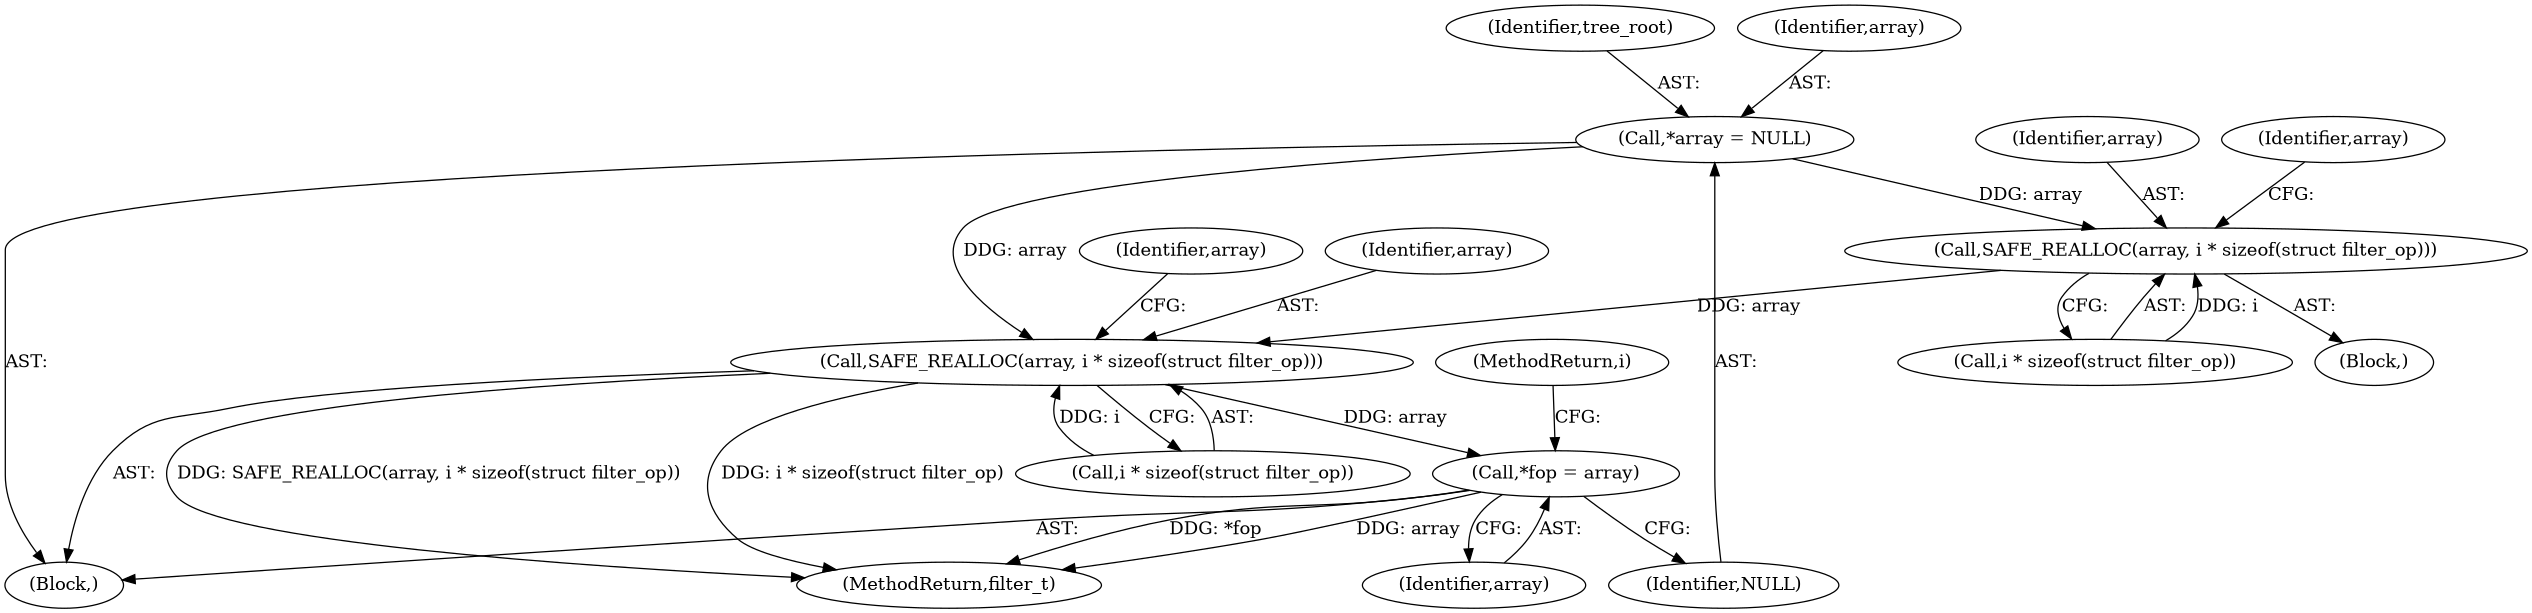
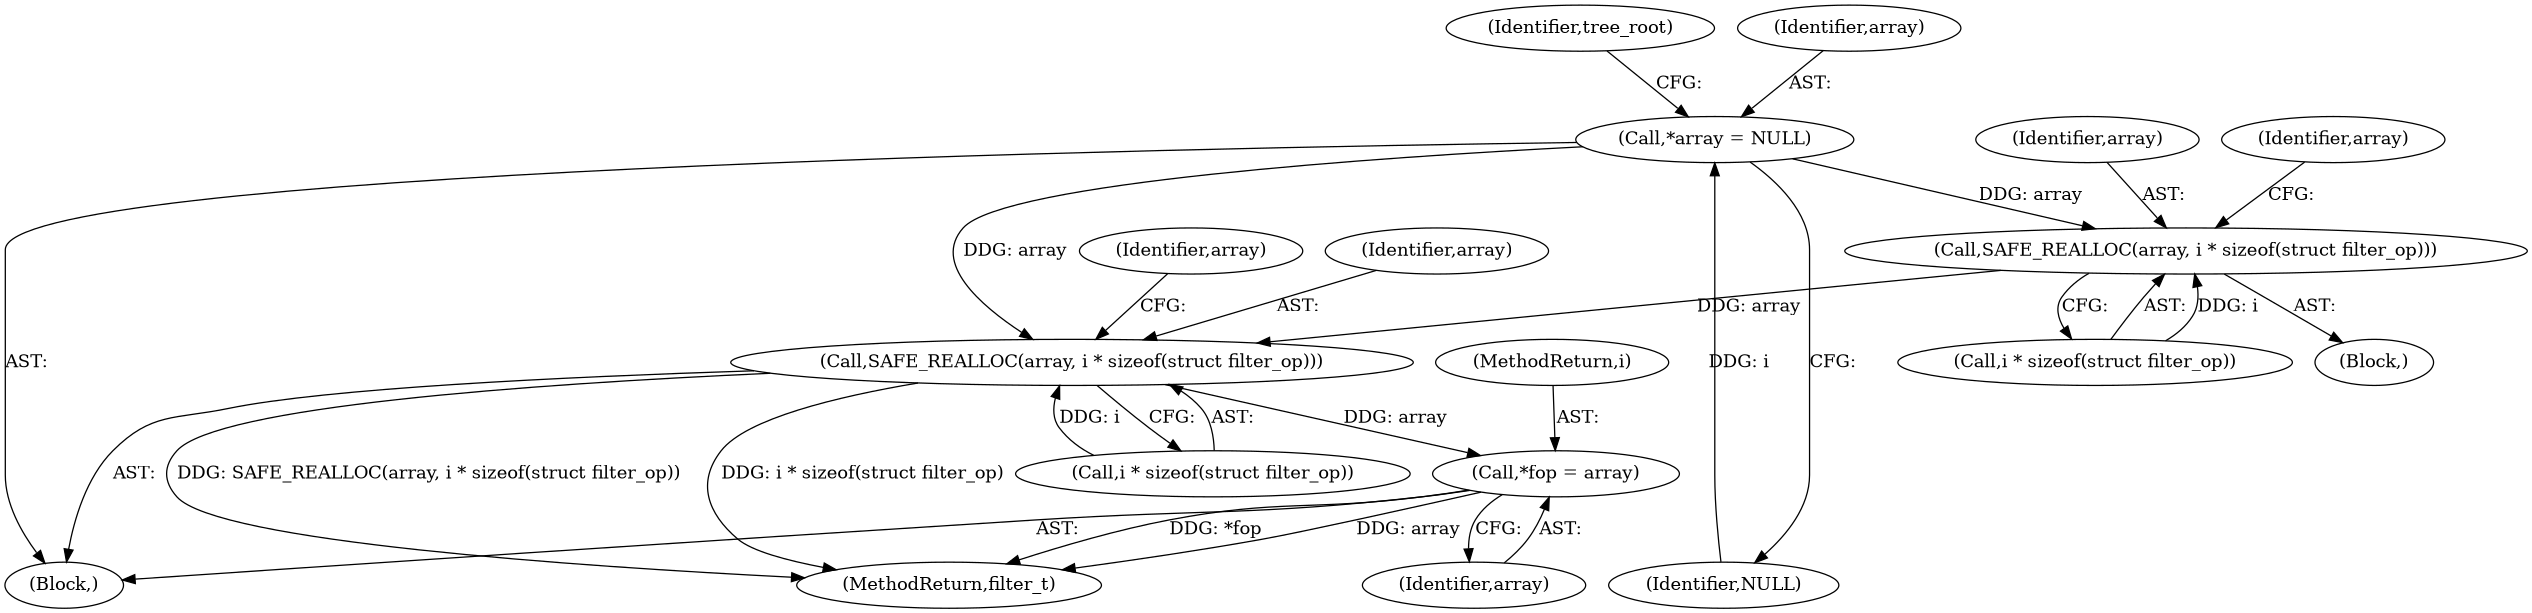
edge "(Identifier,tree_root)" -> "(Call,*array = NULL)": label "AST: " -> "CFG: "
edge "(Identifier,NULL)" -> "(Call,*array = NULL)": label "AST: " -> "DDG: i"
edge "(MethodReturn,i)" -> "(Call,*fop = array)": label "CFG: " -> "AST: "
edge "(Call,*fop = array)" -> "(Identifier,NULL)": now "(Call,*array = NULL)" -> "(Identifier,NULL)"
